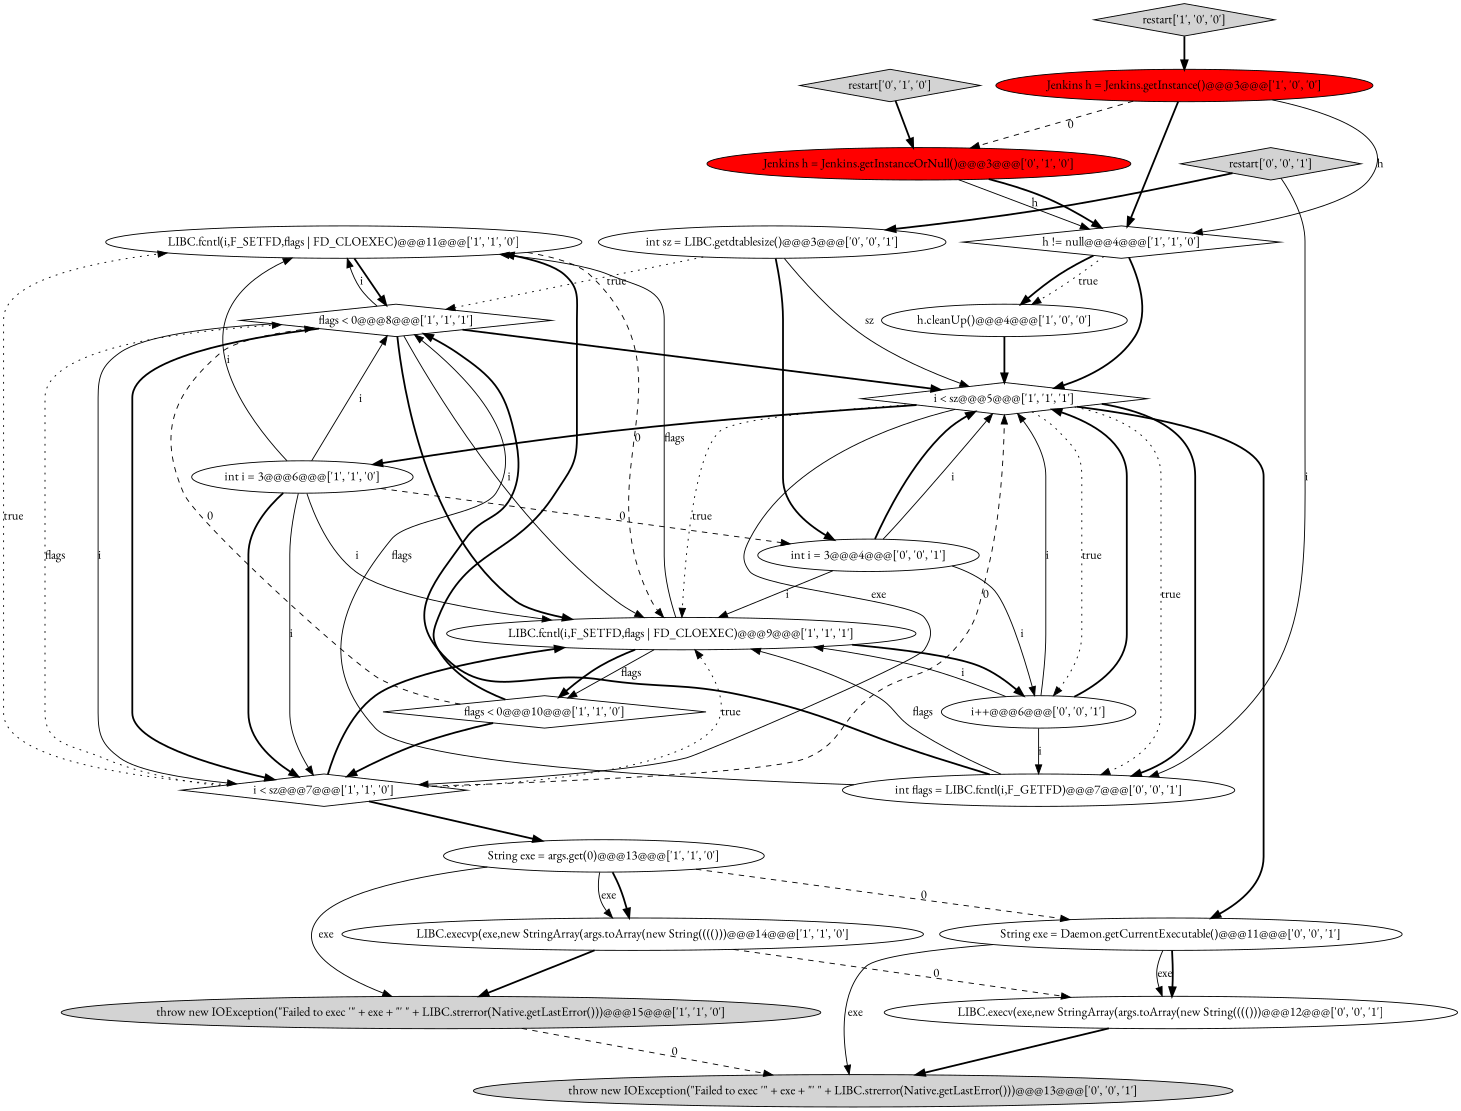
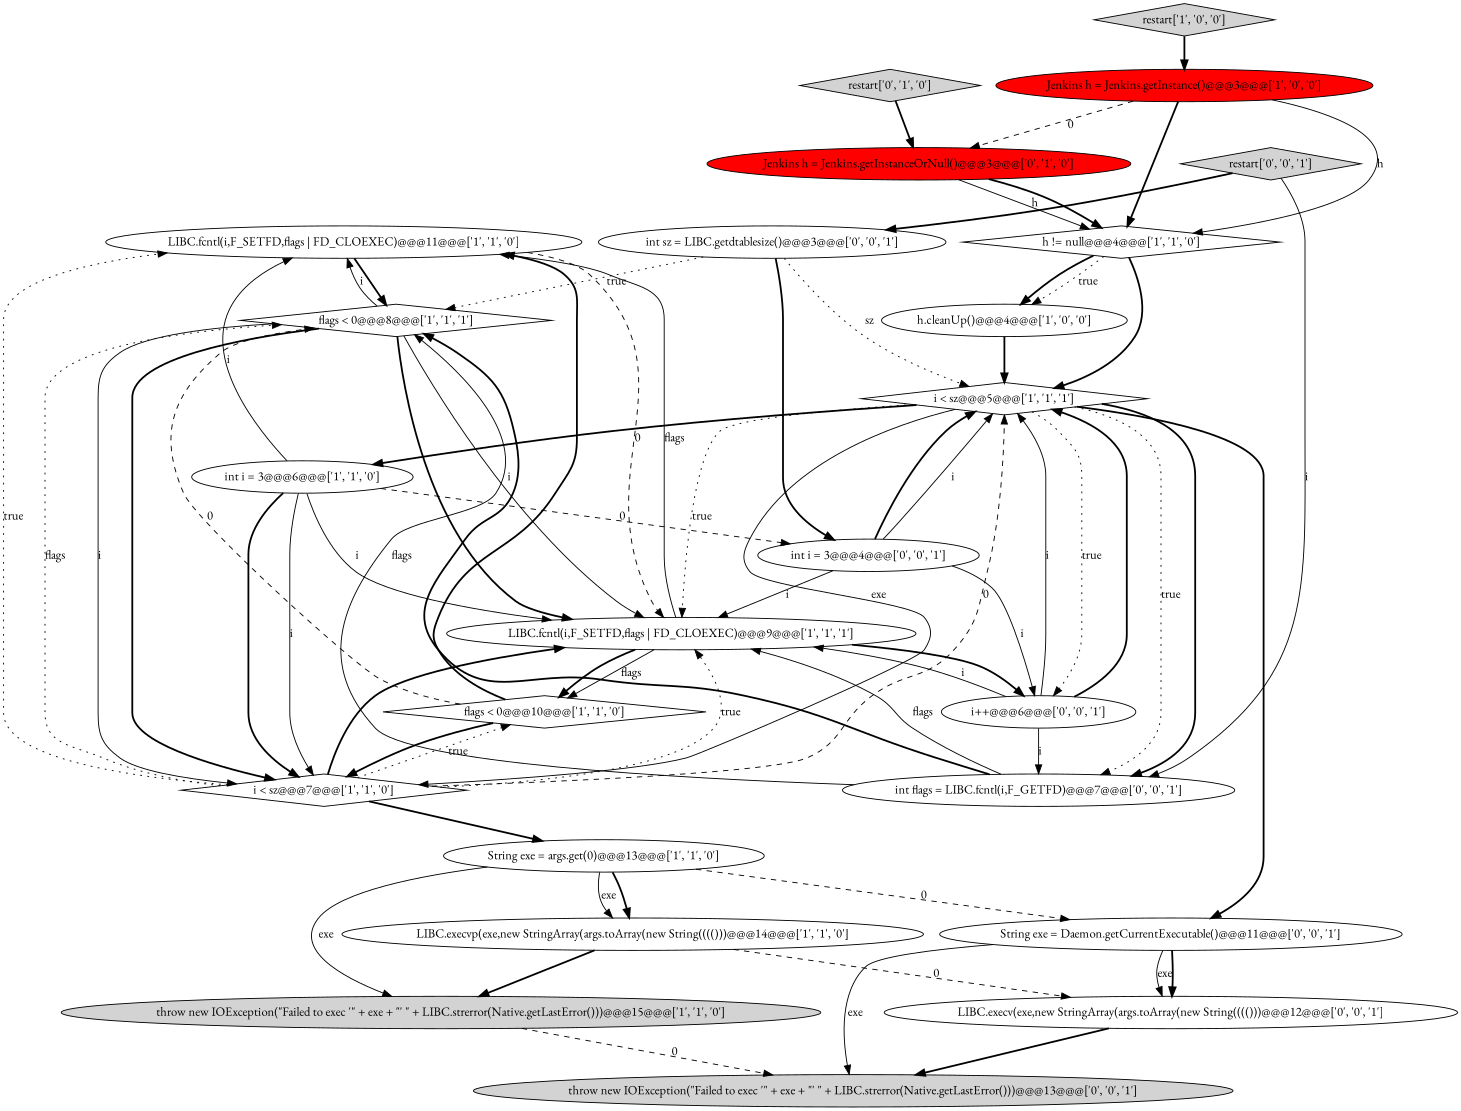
edge "int sz = LIBC.getdtablesize()@@@3@@@['0', '0', '1']" -> "i < sz@@@5@@@['1', '1', '1']": style solid -> dotted
edge "flags < 0@@@8@@@['1', '1', '1']" -> "i < sz@@@5@@@['1', '1', '1']": removed
edge "int i = 3@@@6@@@['1', '1', '0']" -> "flags < 0@@@8@@@['1', '1', '1']": removed, label "i"
edge "i < sz@@@7@@@['1', '1', '0']" -> "flags < 0@@@10@@@['1', '1', '0']": added, label "true"
